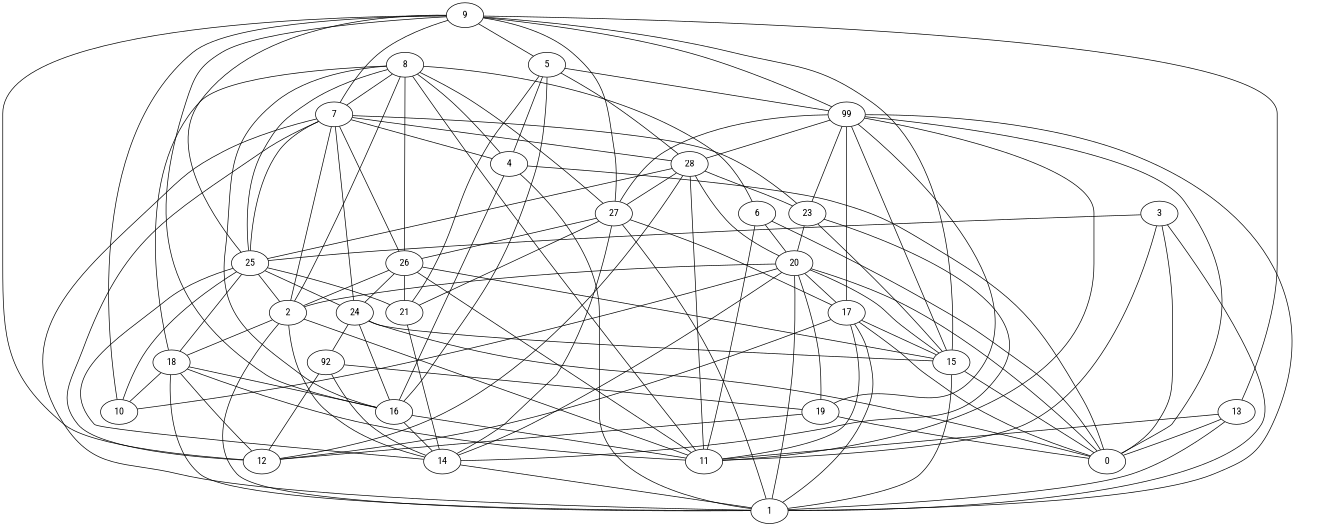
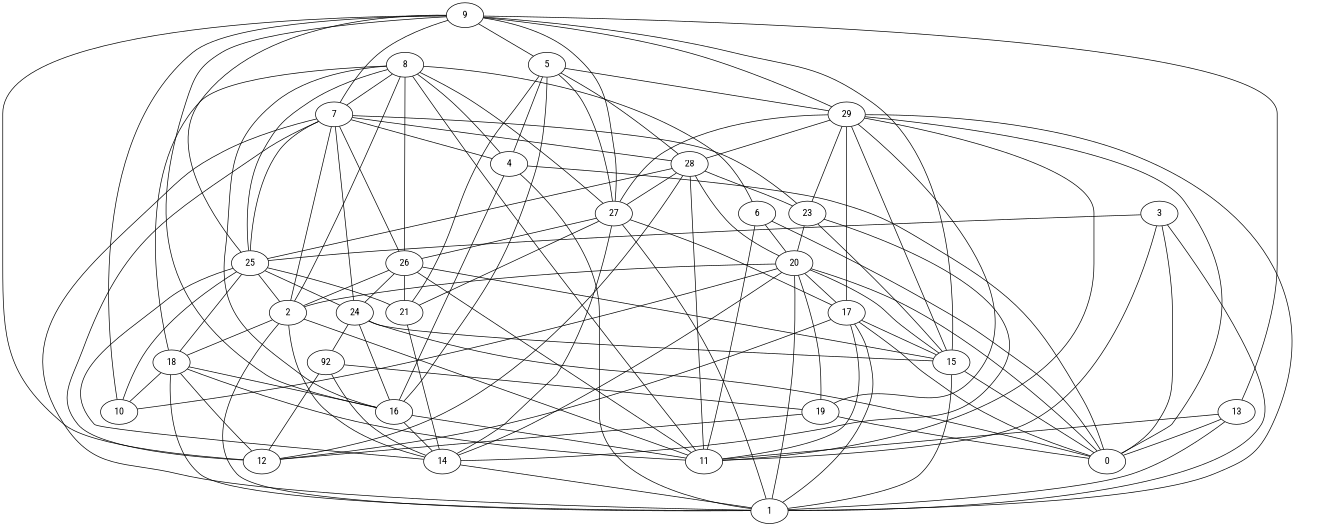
node "99": label "99" -> "29"
edge "5" -- "27": added
